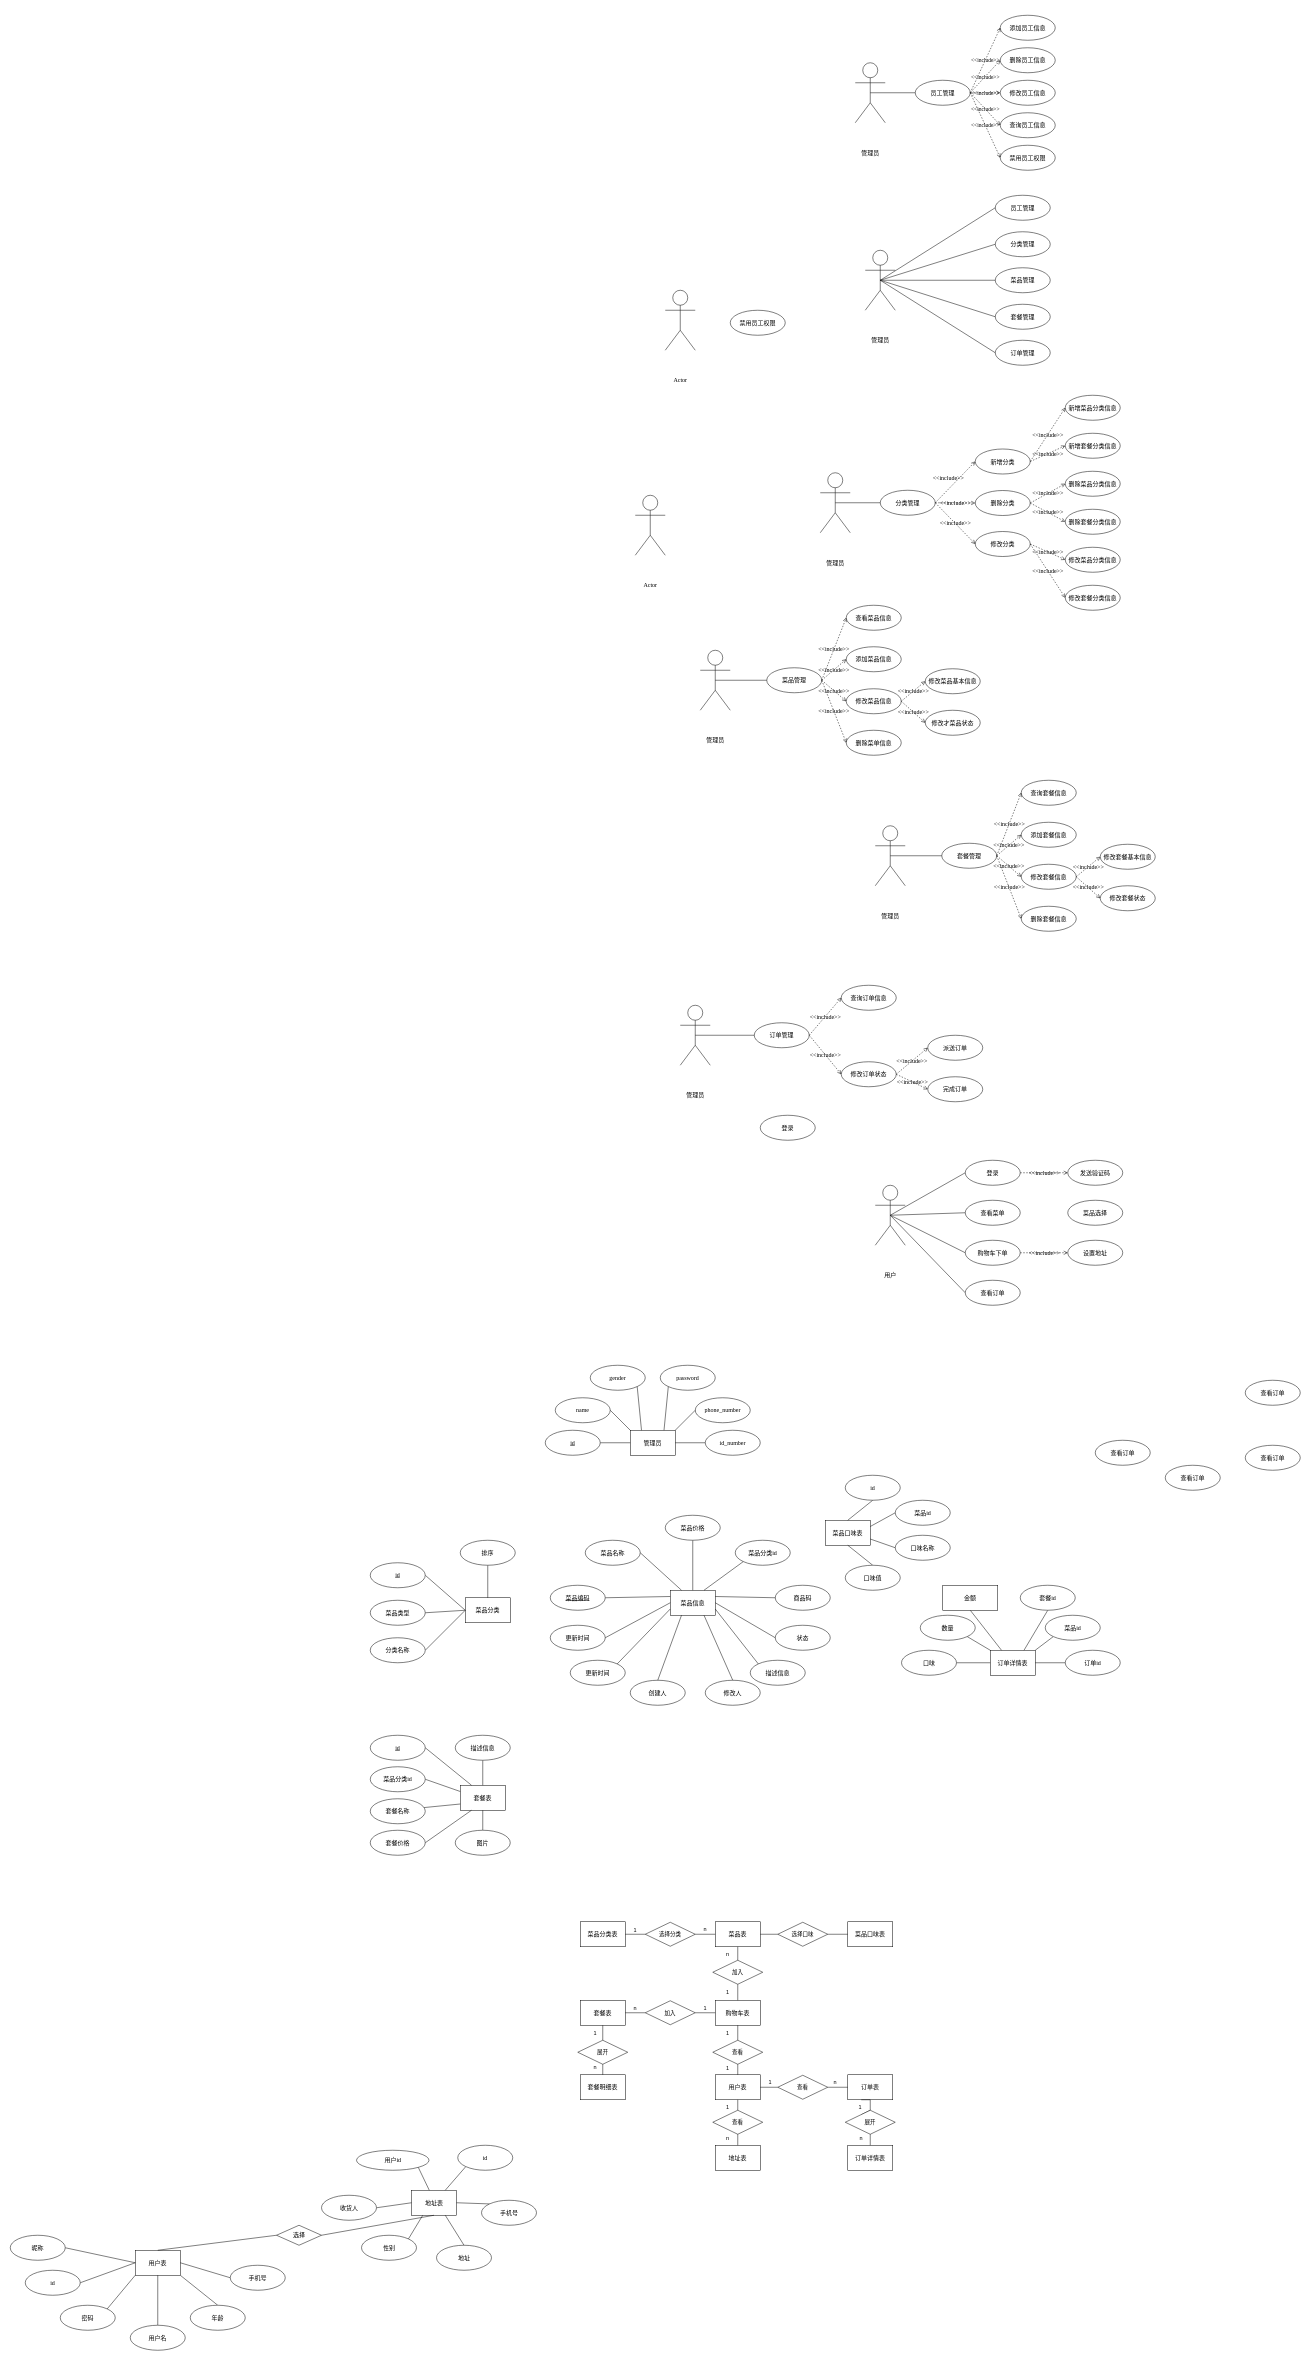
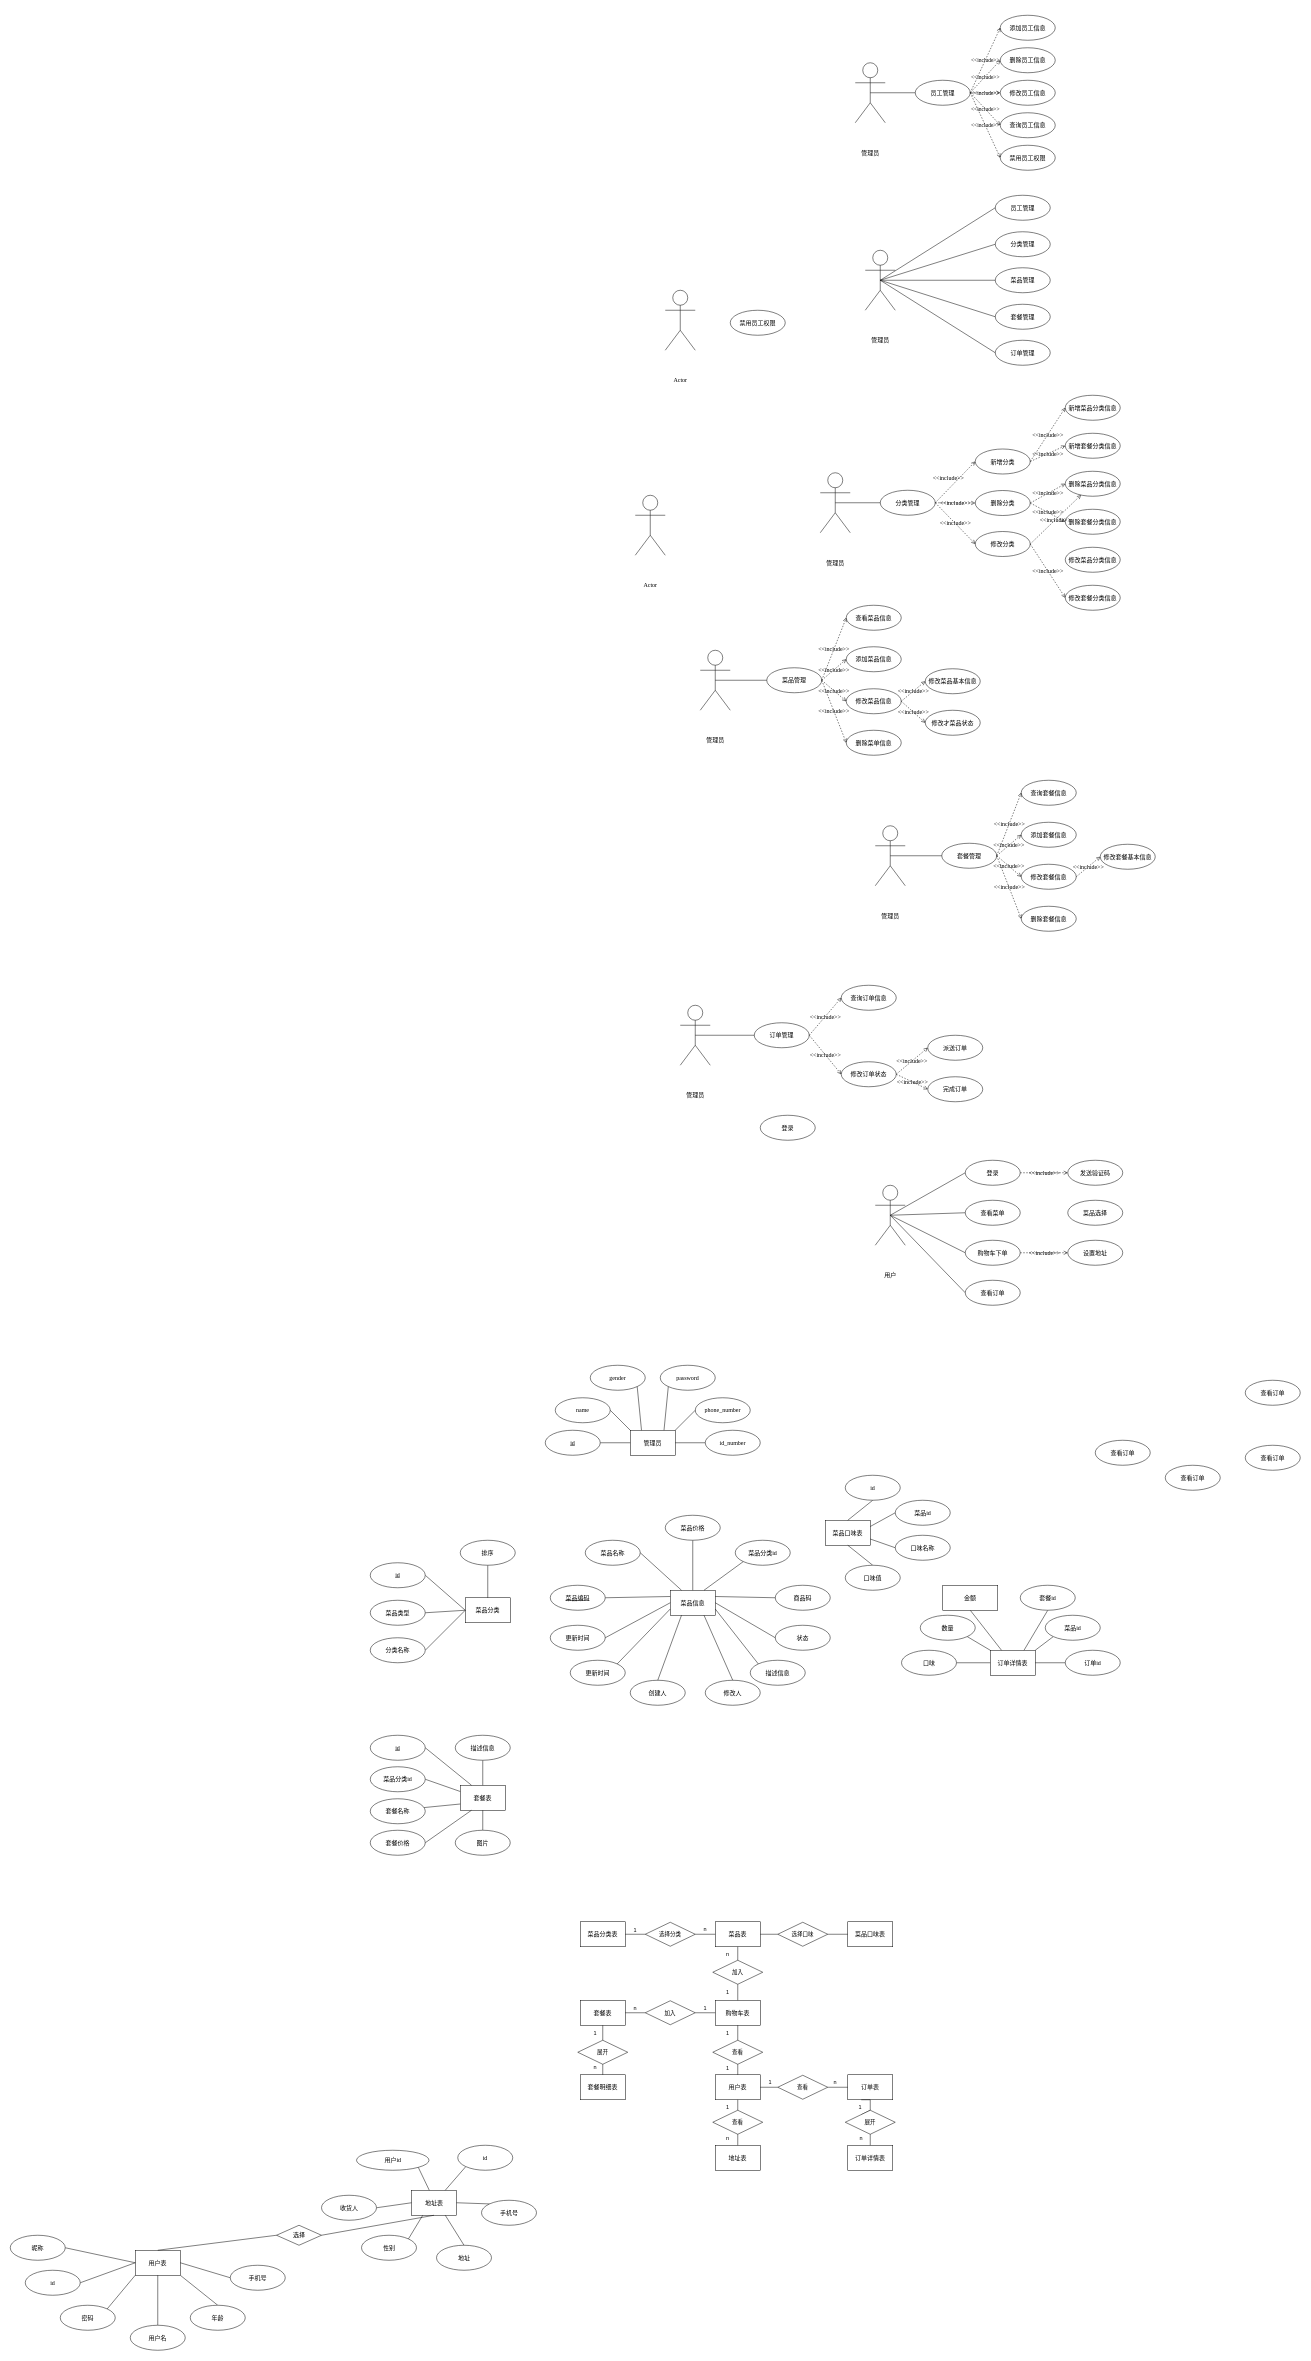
edge "修改分类" -> "修改菜品分类信息": now "修改分类" -> "删除菜品分类信息"
edge "修改套餐信息" -> "修改套餐状态": removed, label "<<include>>"
node "修改套餐状态": removed
